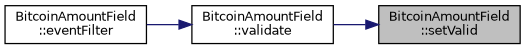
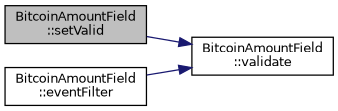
edge "BitcoinAmountField ::validate" -> "BitcoinAmountField ::setValid": reversed
